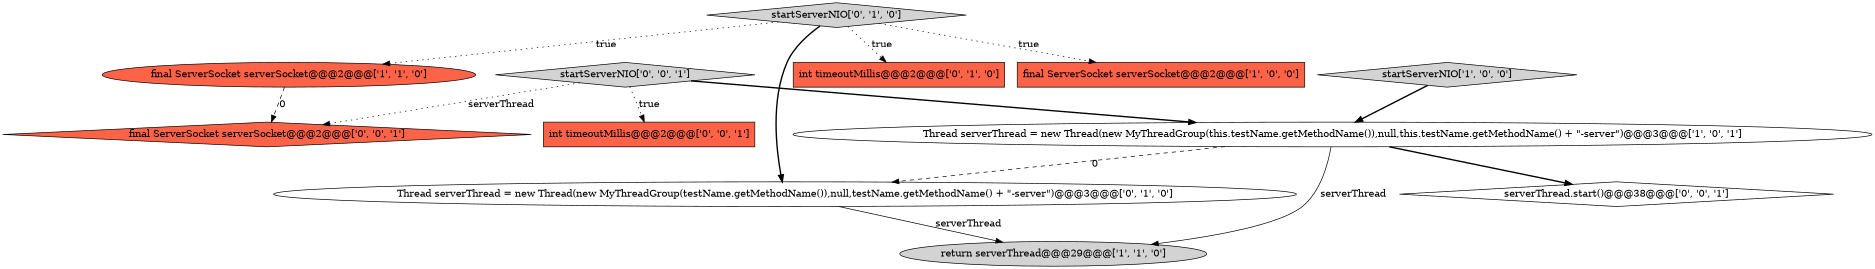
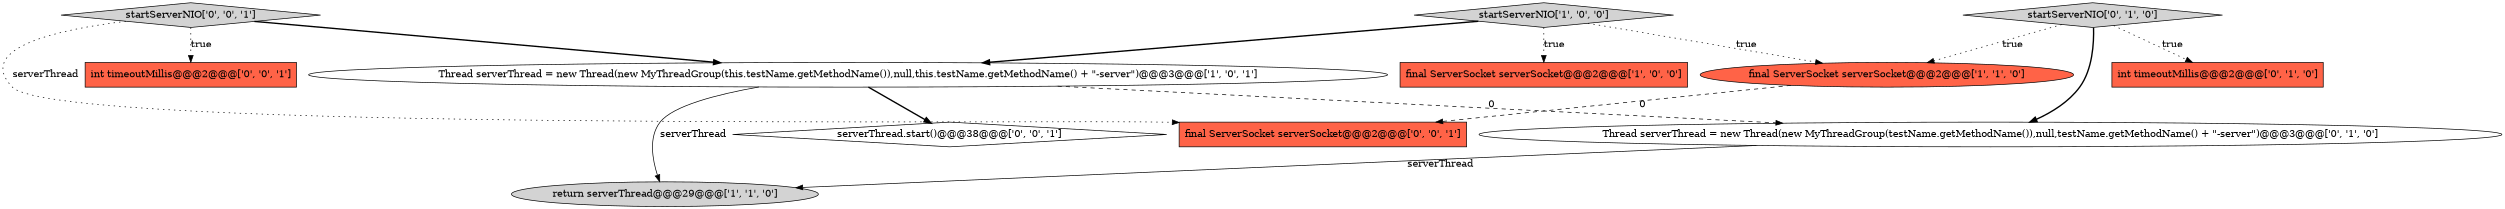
edge "startServerNIO['0', '1', '0']" -> "final ServerSocket serverSocket@@@2@@@['1', '0', '0']": now "startServerNIO['1', '0', '0']" -> "final ServerSocket serverSocket@@@2@@@['1', '0', '0']"
edge "startServerNIO['1', '0', '0']" -> "final ServerSocket serverSocket@@@2@@@['1', '1', '0']": added, label "true"
node "final ServerSocket serverSocket@@@2@@@['0', '0', '1']": shape diamond -> box
